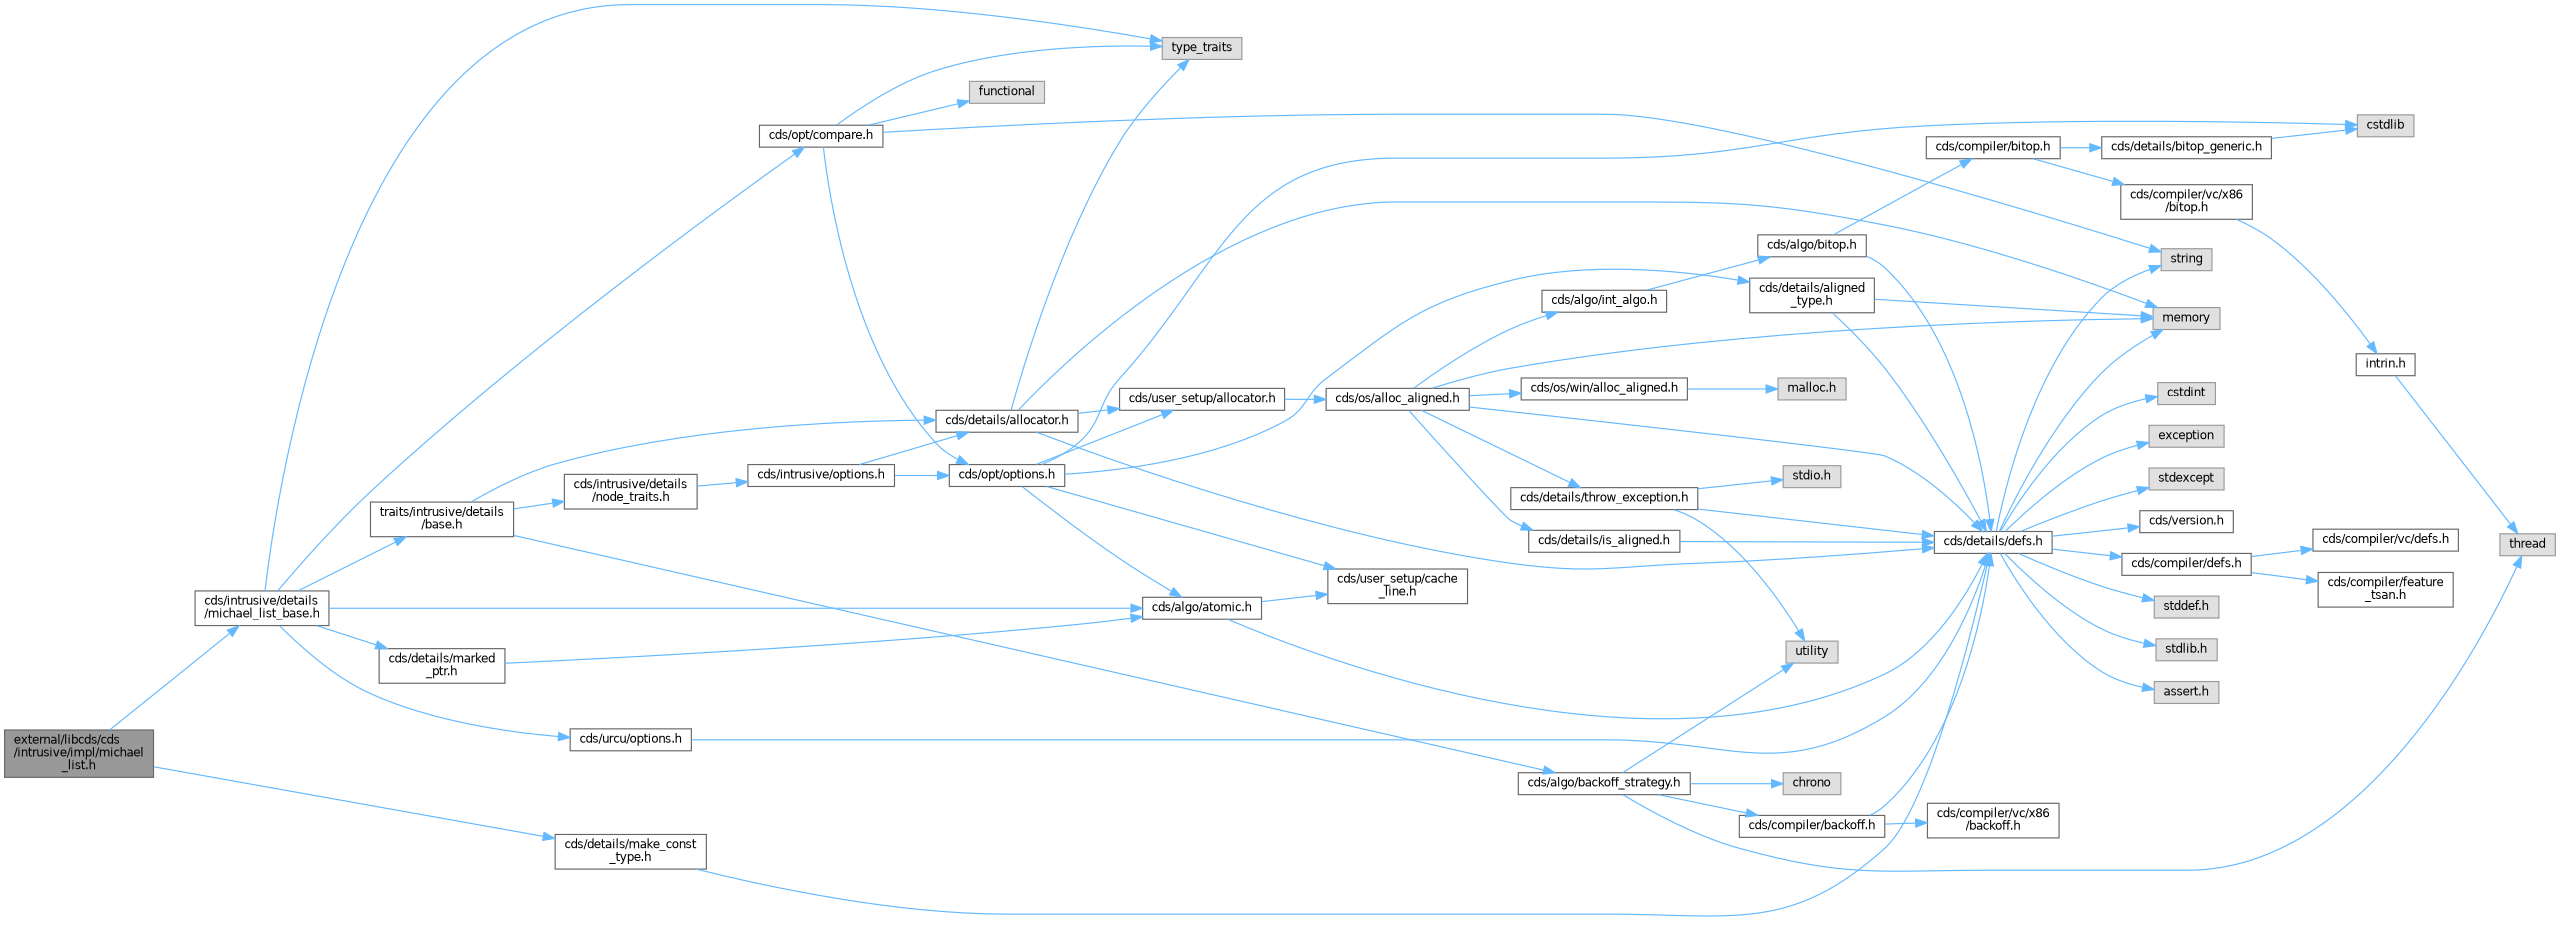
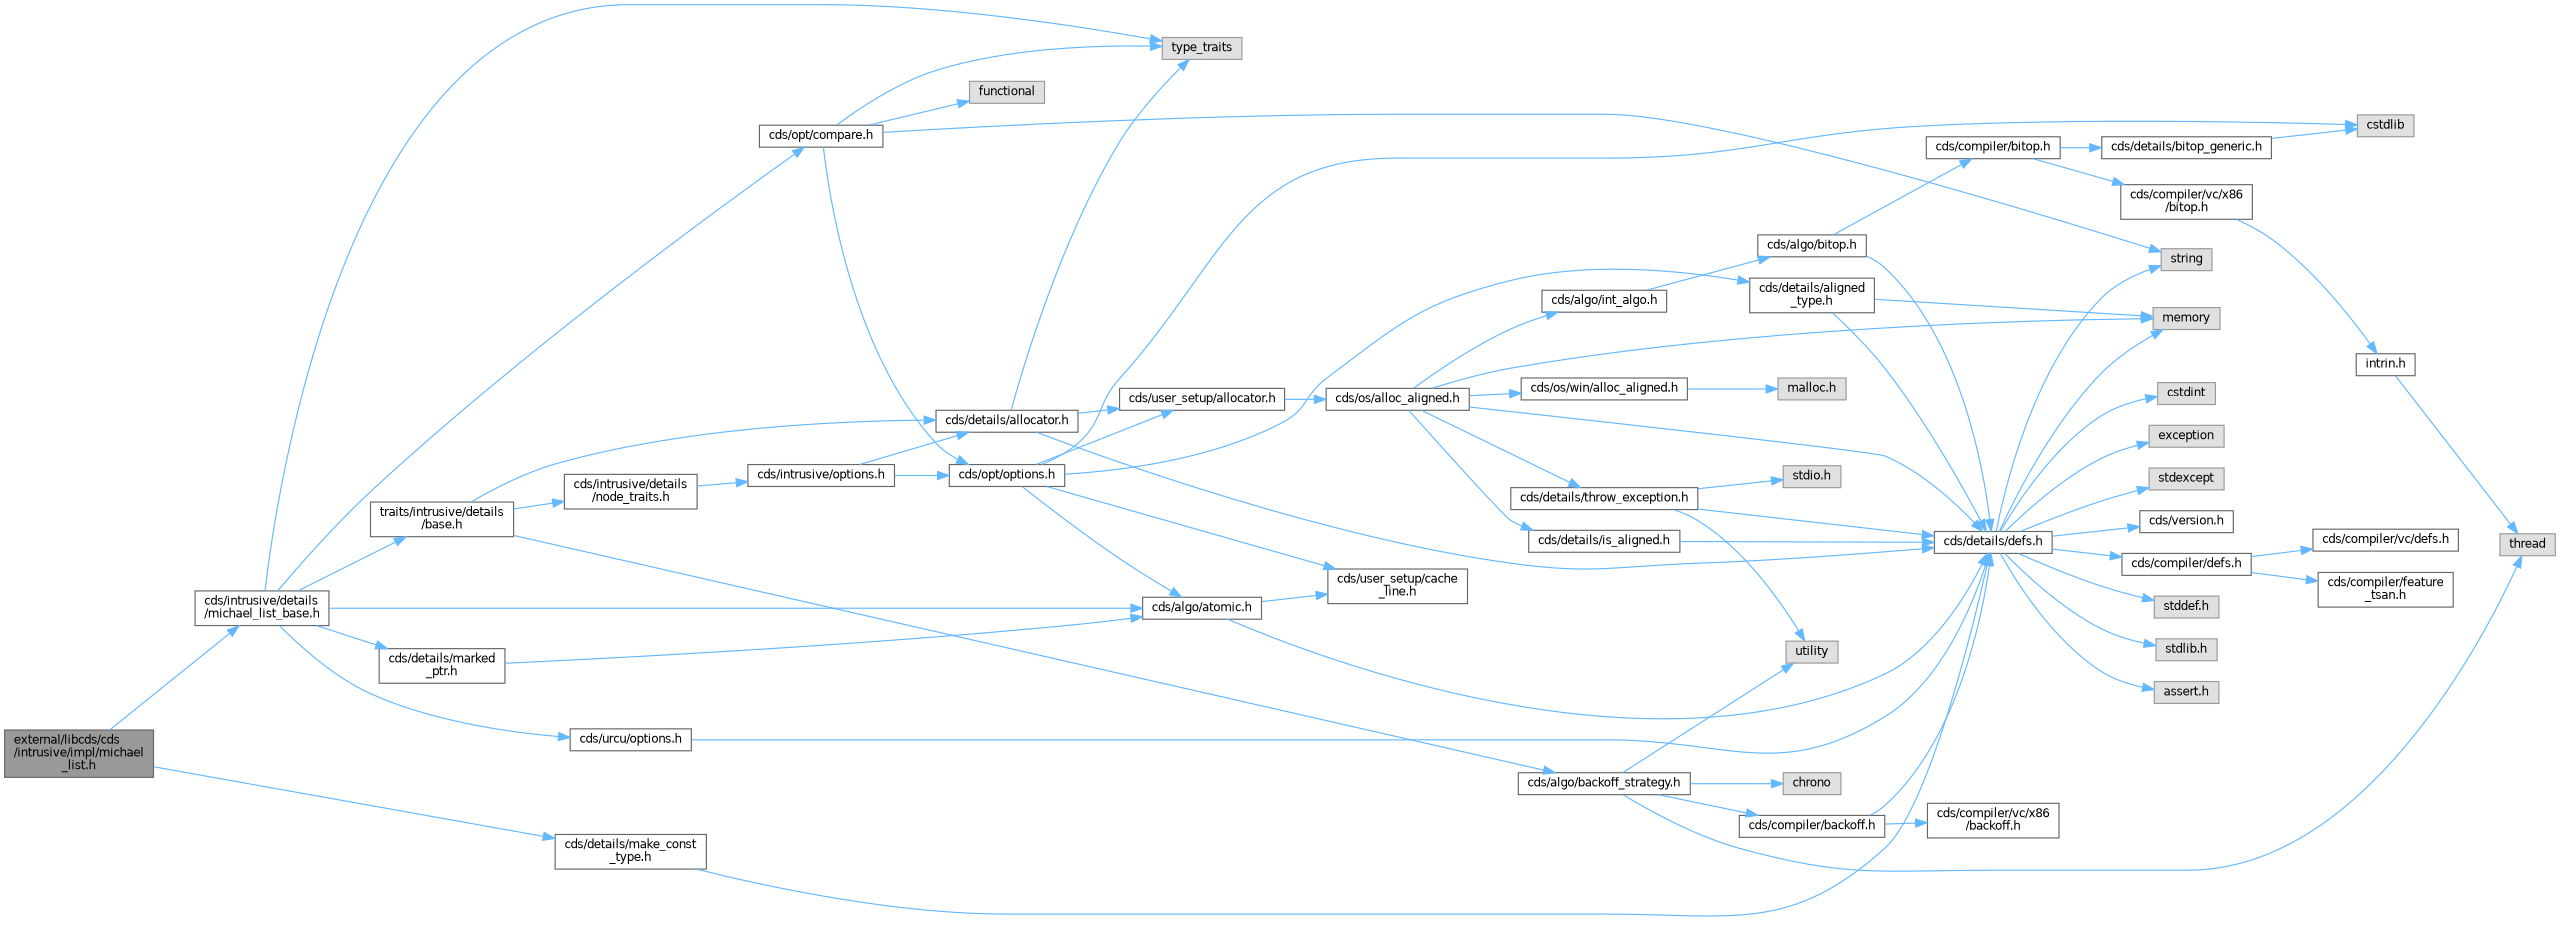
edge "cds/details/allocator.h" -> "memory": removed
